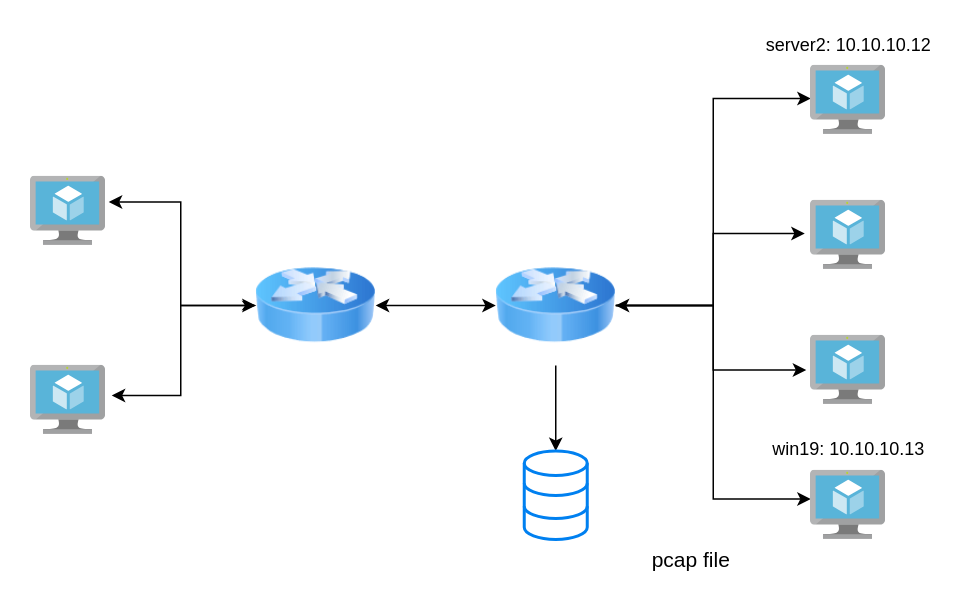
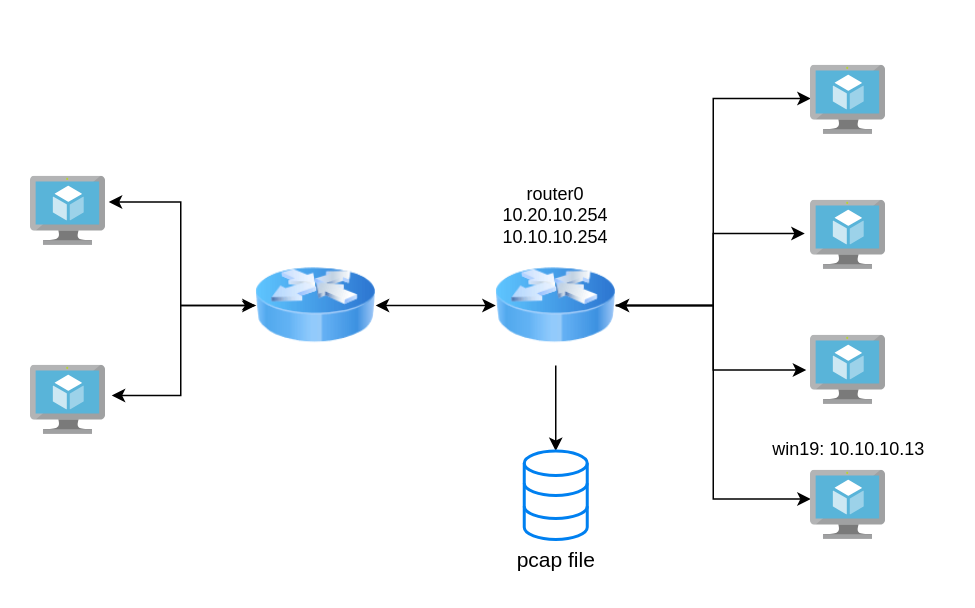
node "server2: 10.10.10.12": removed
node "router0 10.20.10.254 10.10.10.254": added
node "pcap file": moved (691, 560) -> (556, 560)
